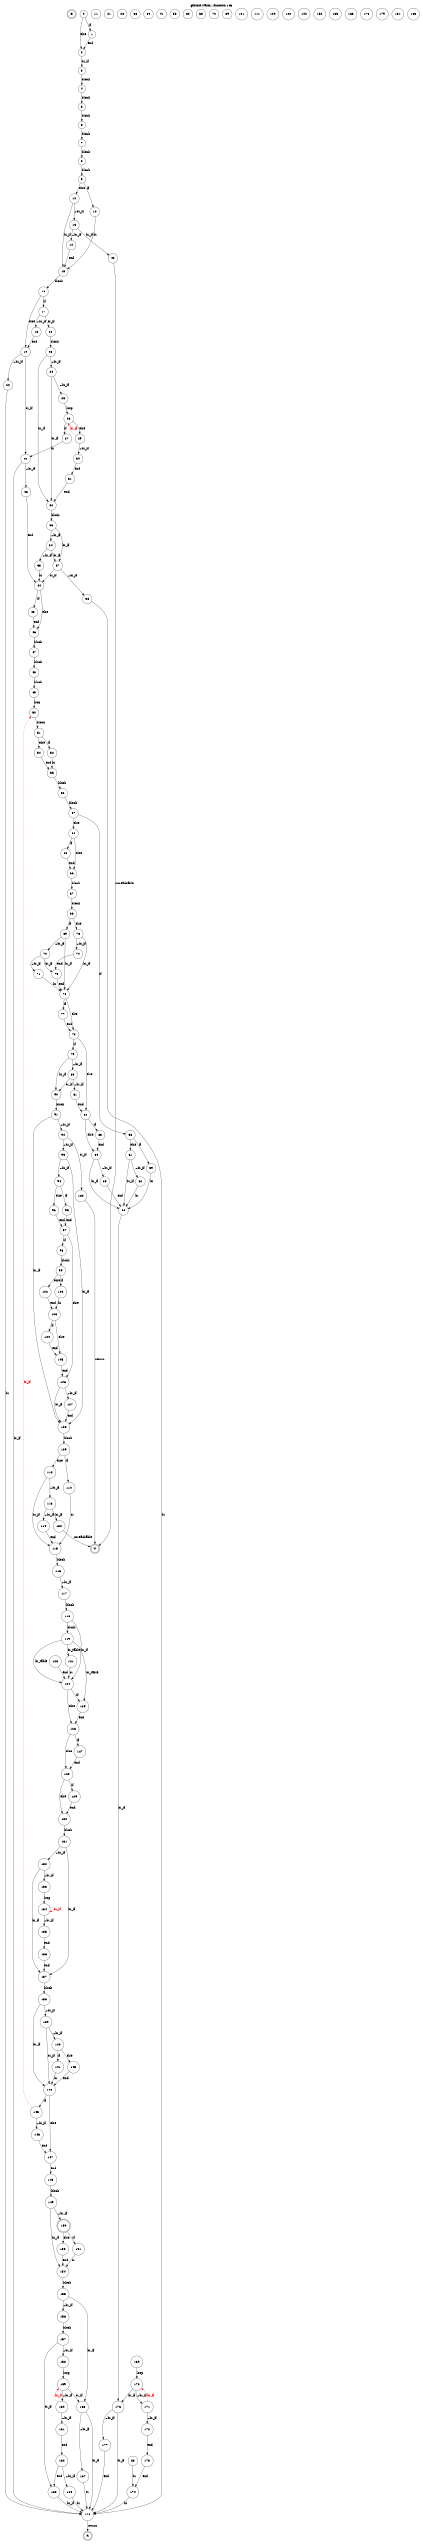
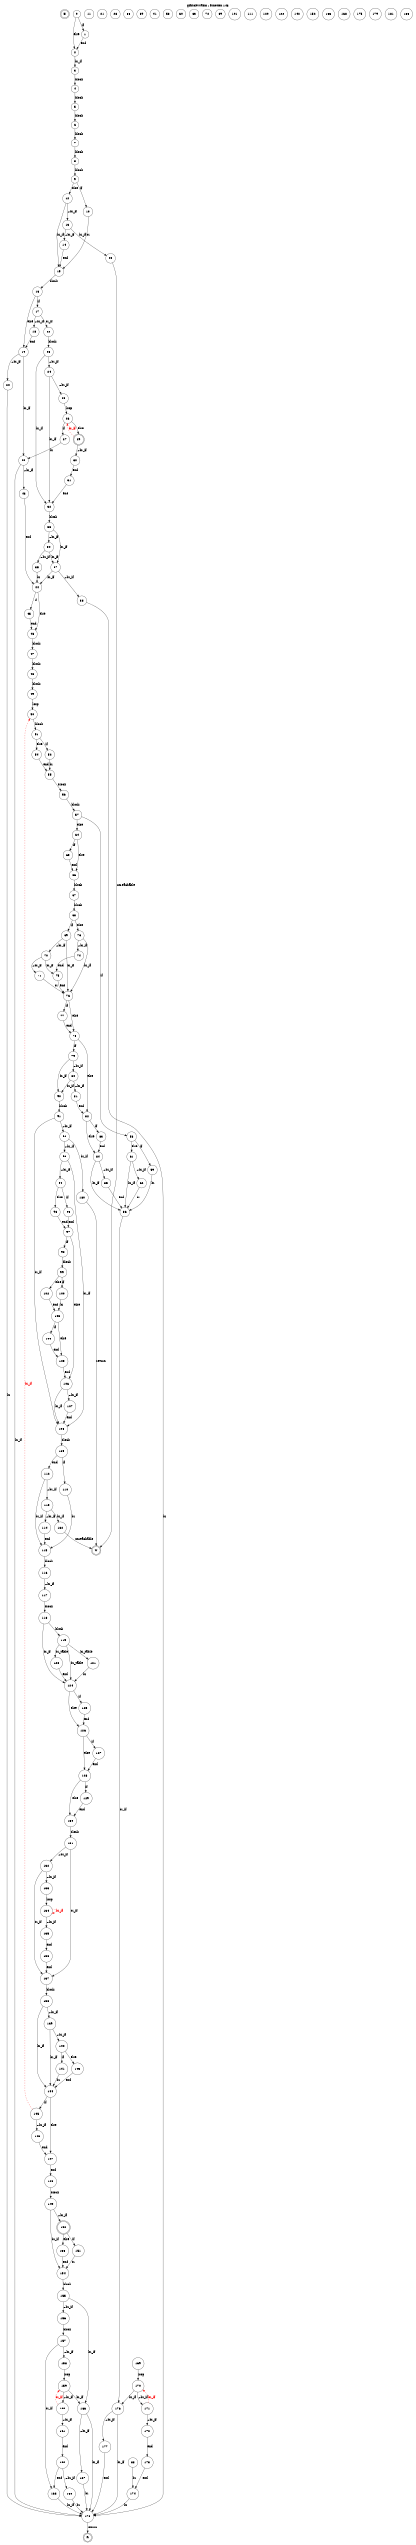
node "29": shape circle -> doublecircle
edge "109" -> "112": label "else" -> "end"
edge "119" -> "125": now "119" -> "123"
